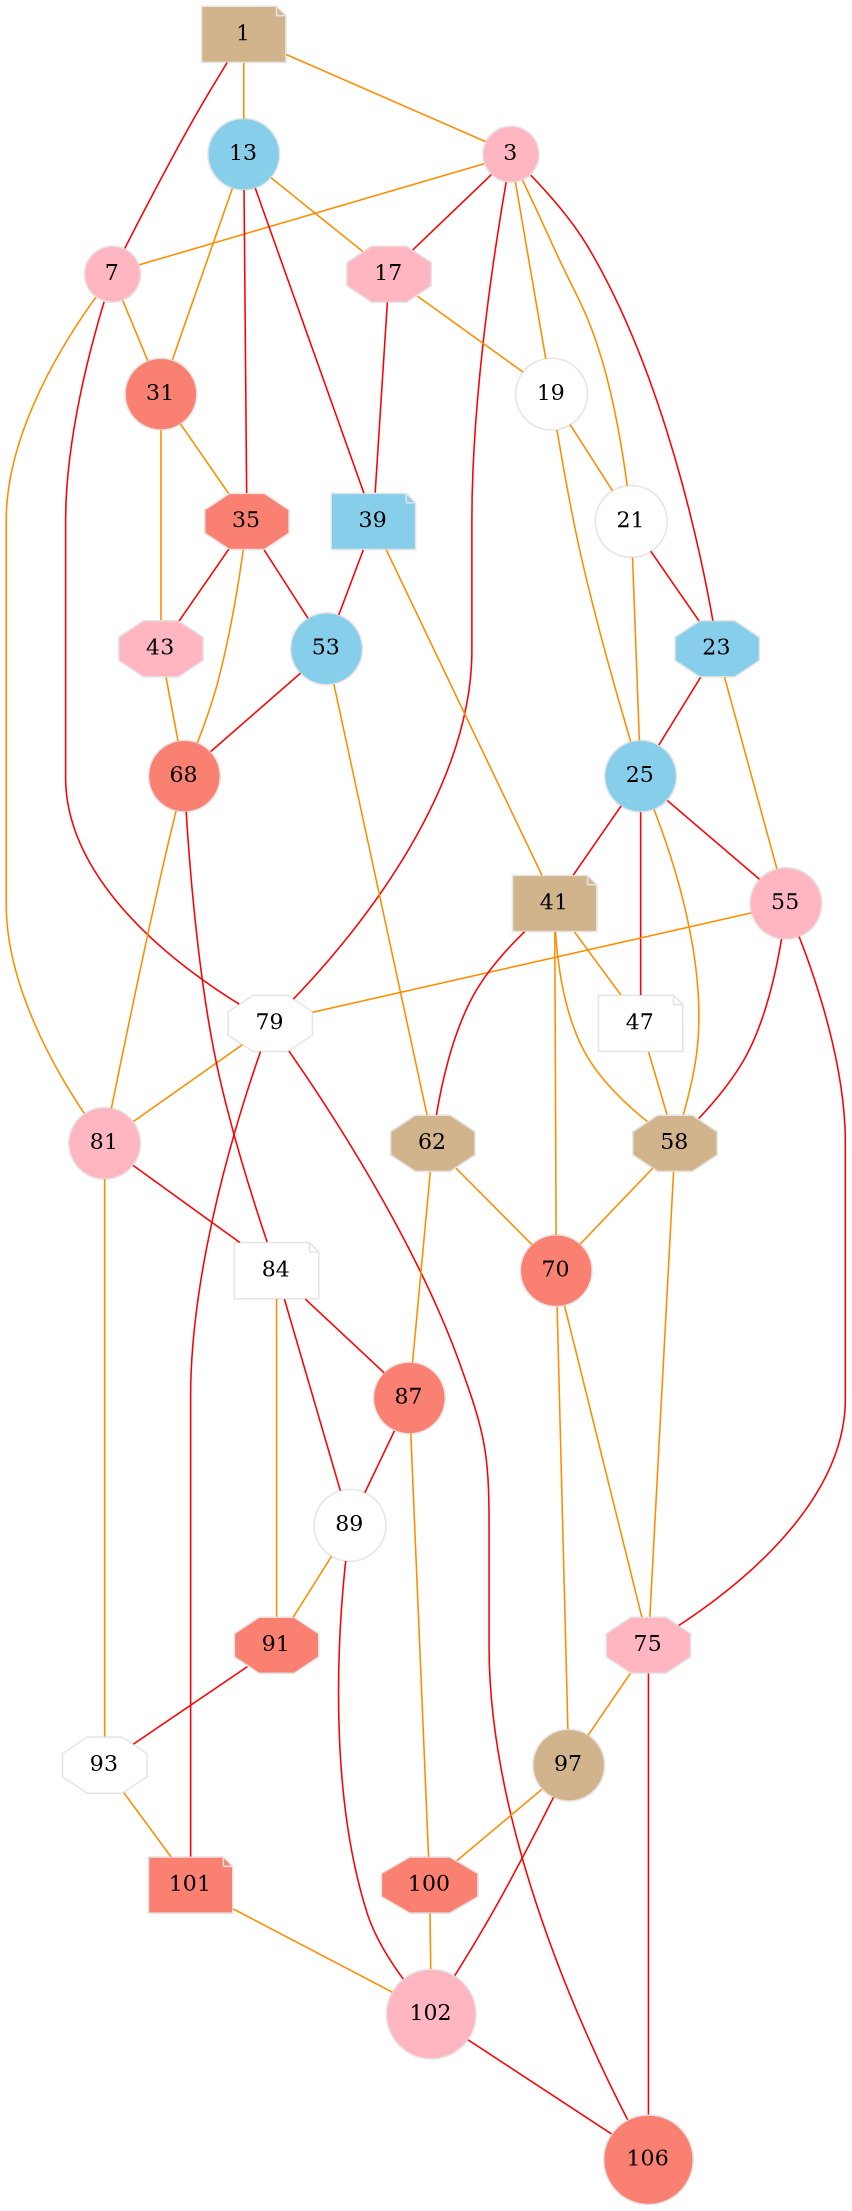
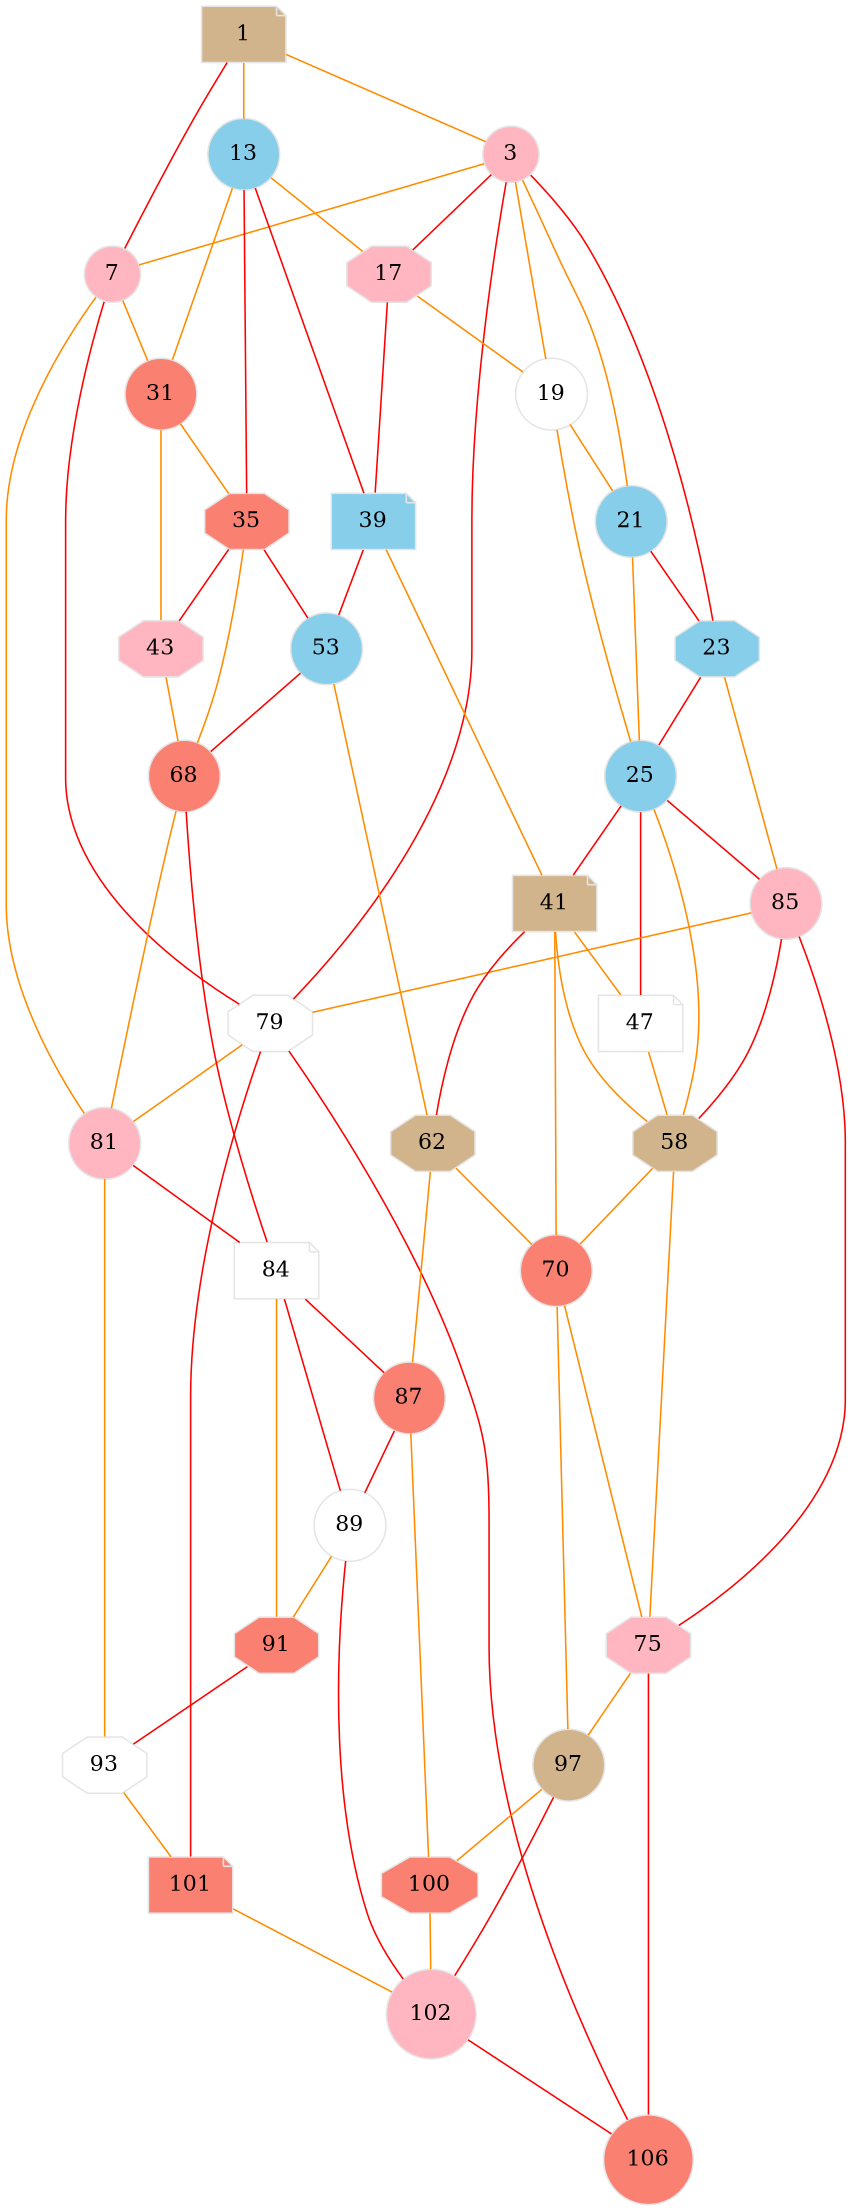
node "21": fillcolor white -> skyblue
node "55": label "55" -> "85"
